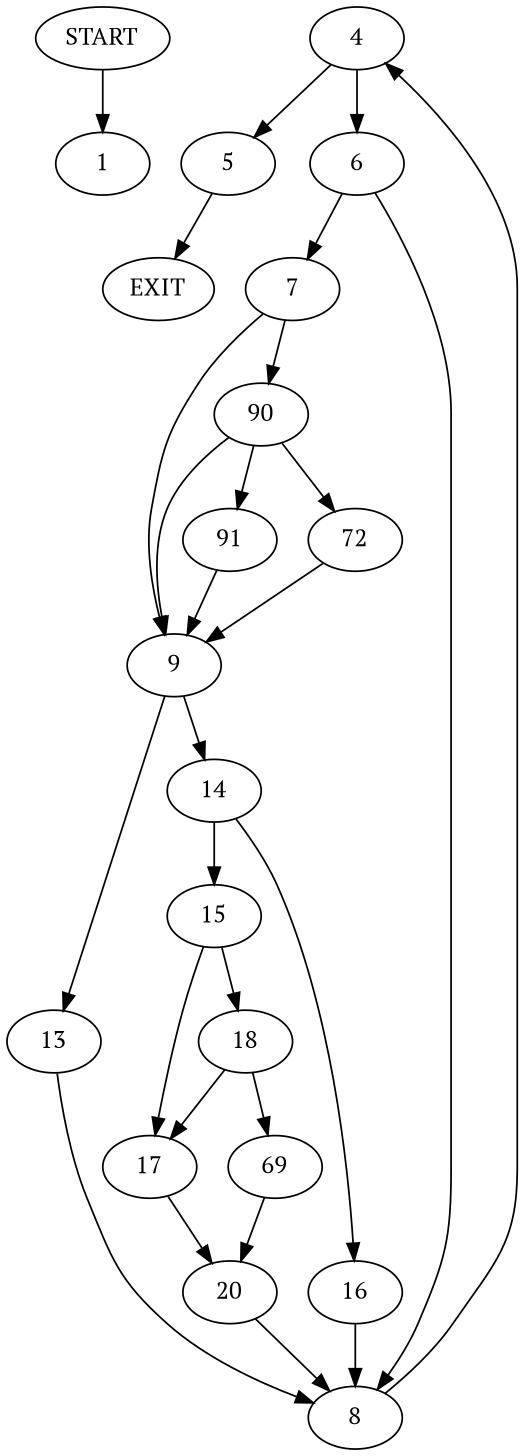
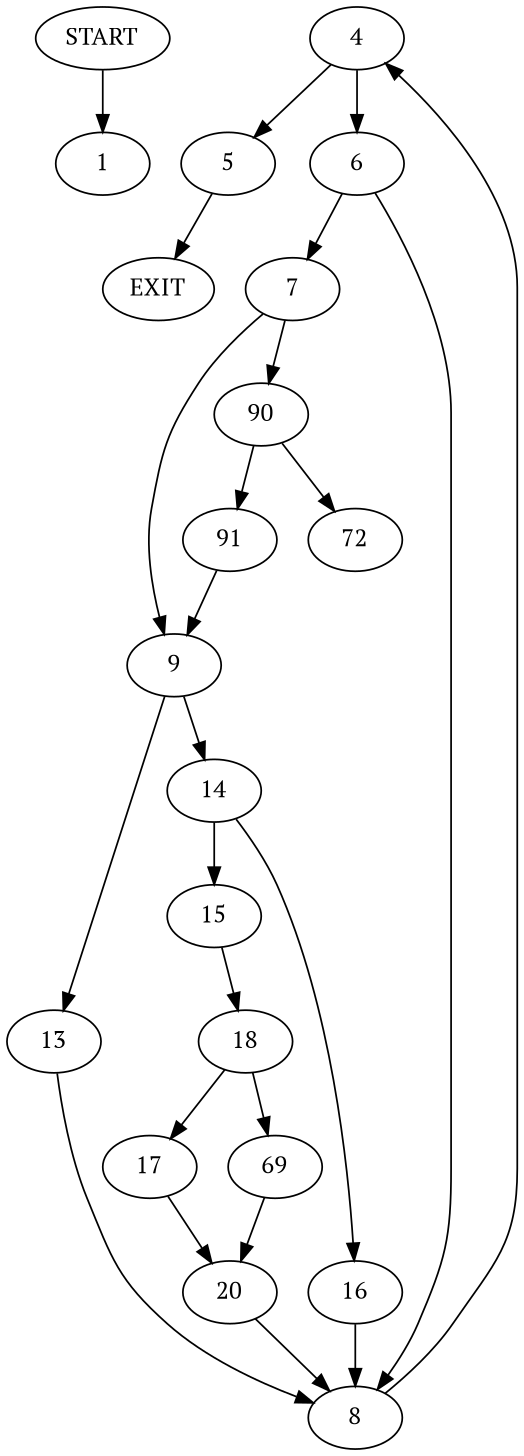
edge "90" -> "9": removed
edge "72" -> "9": removed
edge "15" -> "17": removed
